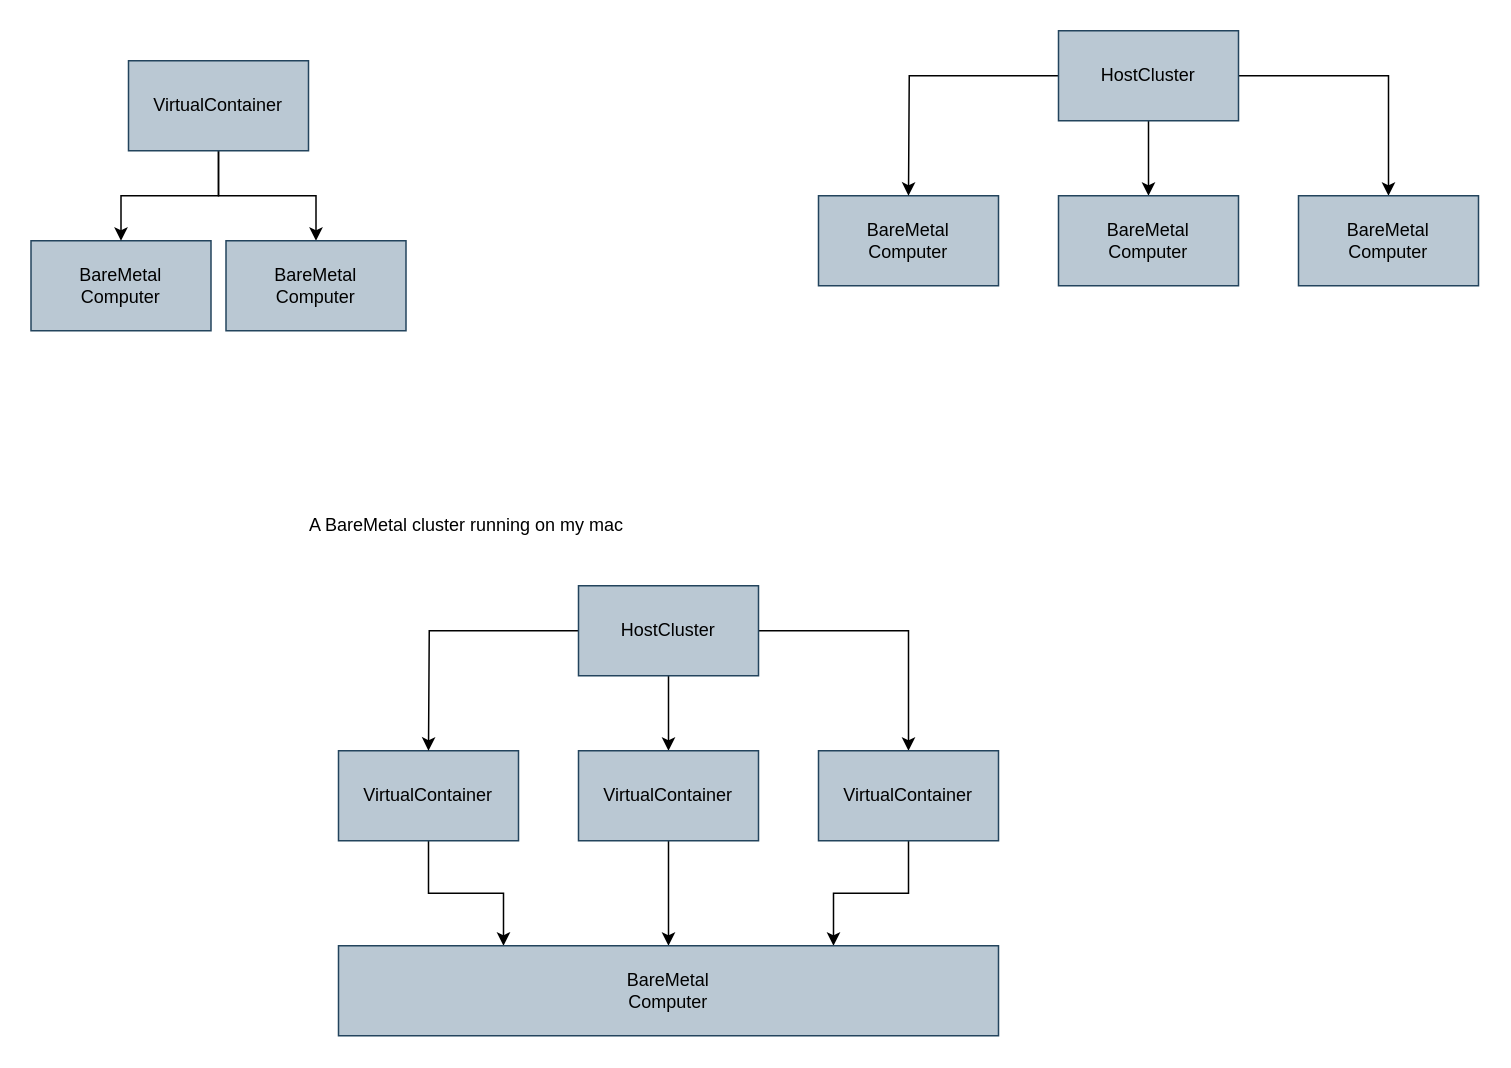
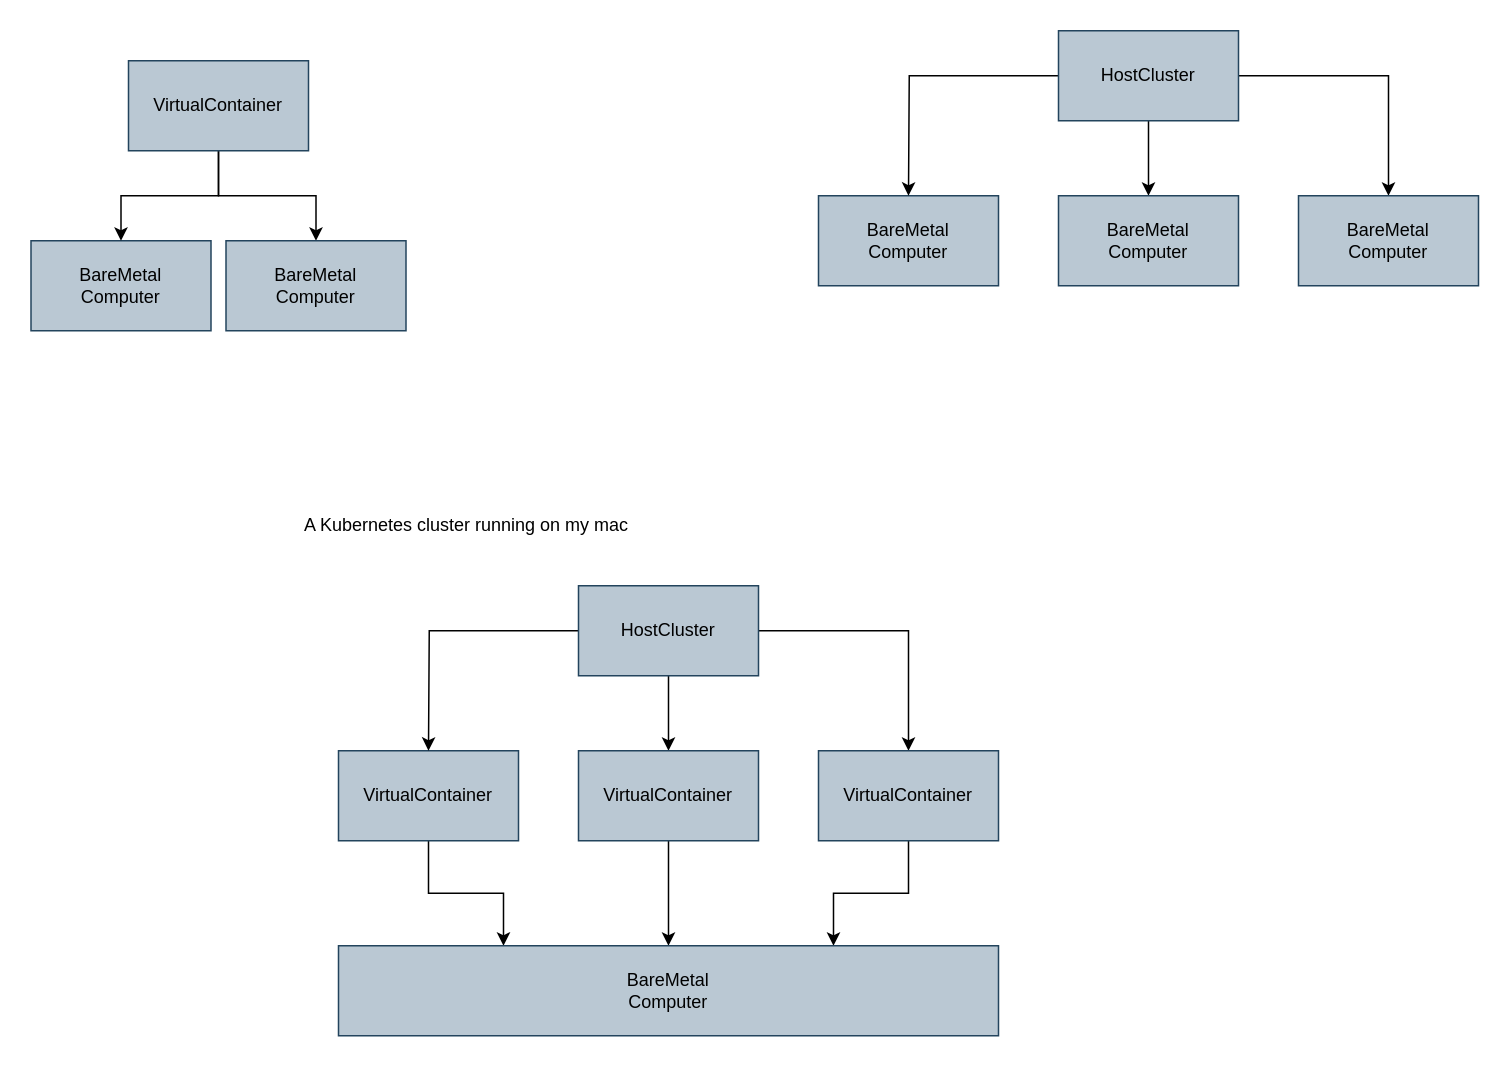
node "A BareMetal cluster running on my mac": label "A BareMetal cluster running on my mac" -> "A Kubernetes cluster running on my mac"
